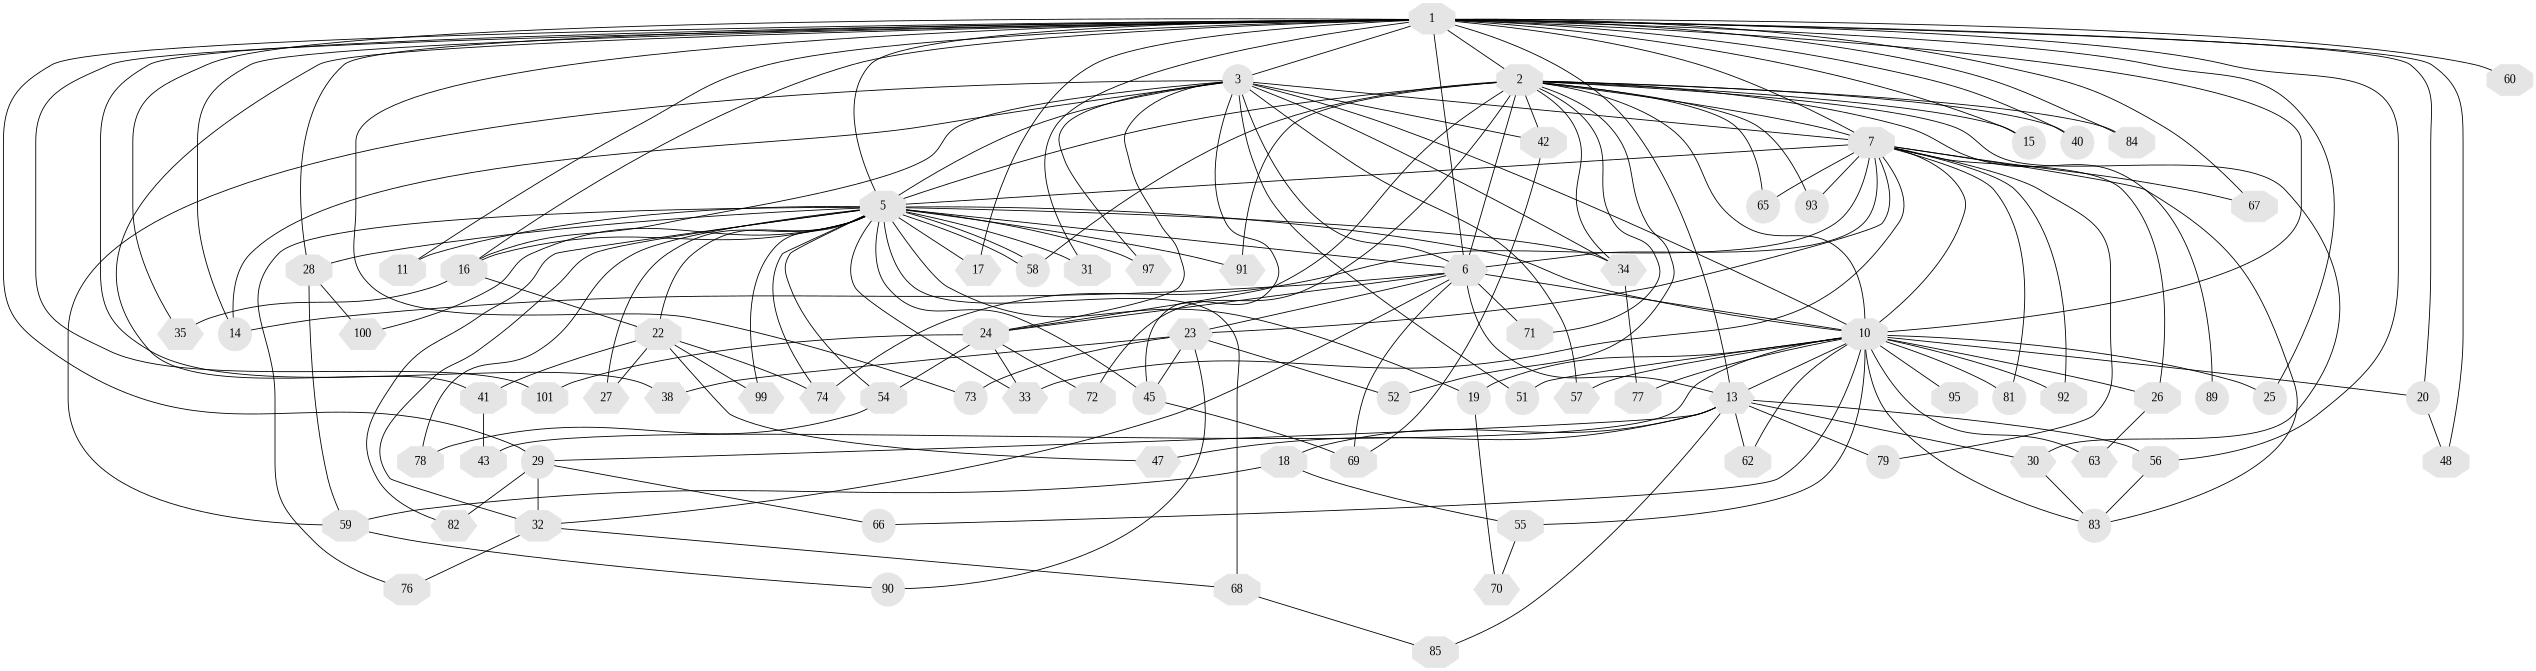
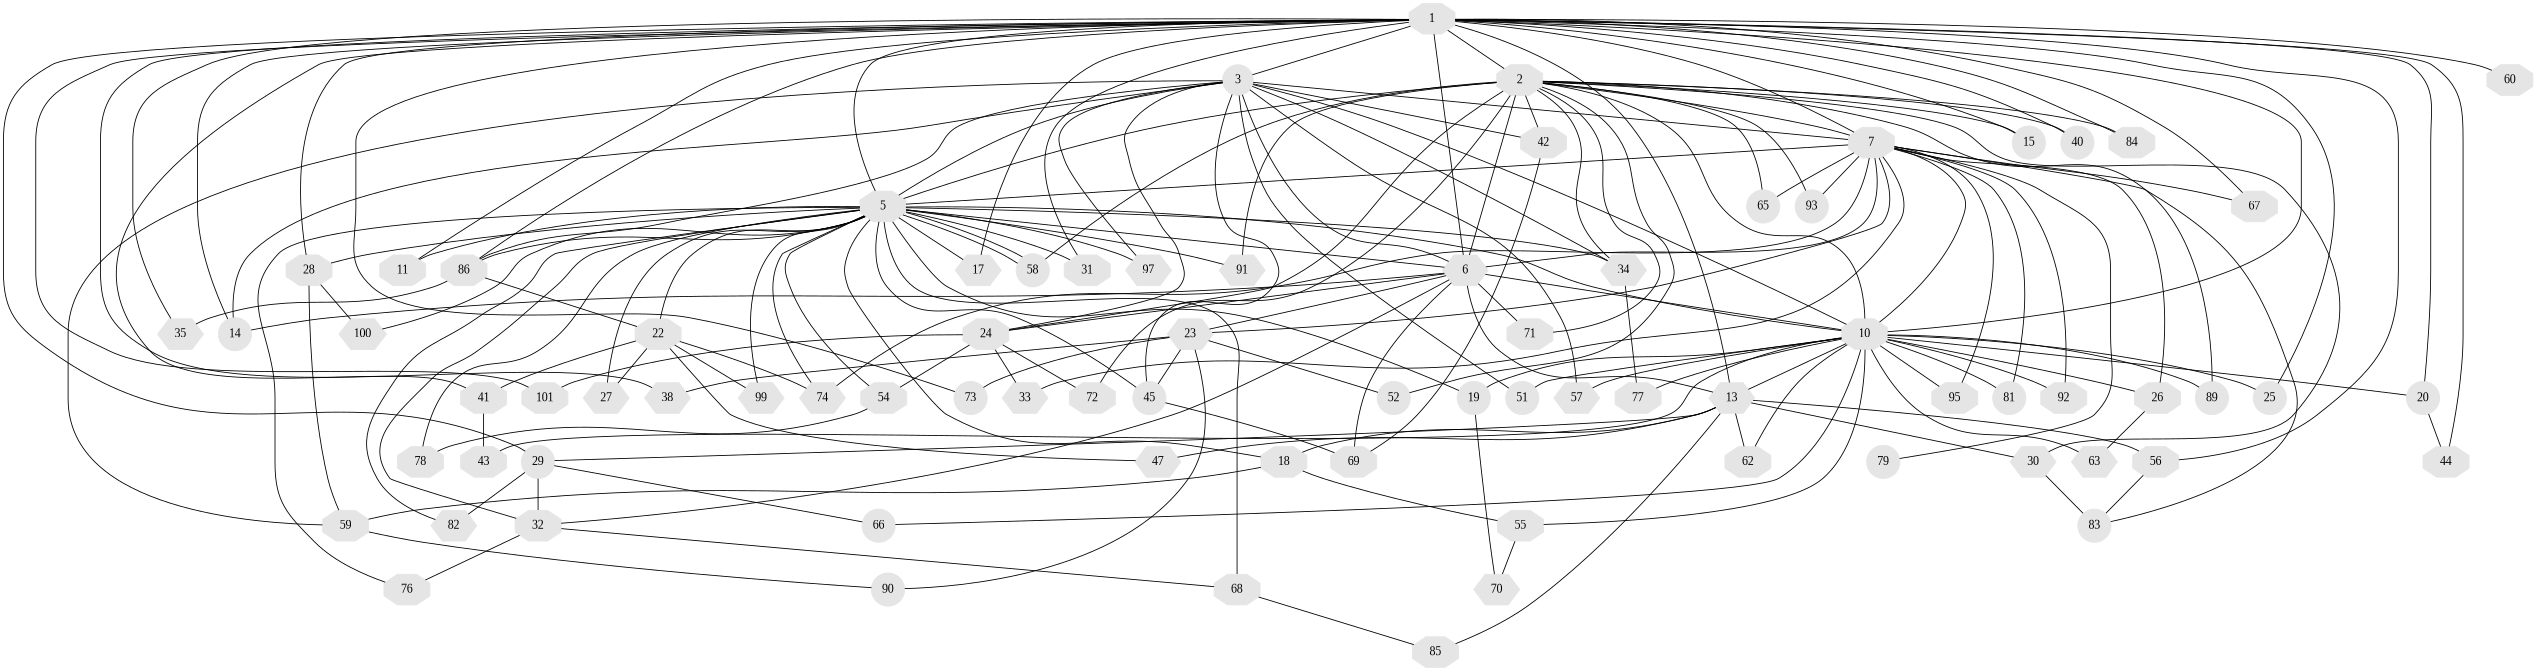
edge "7" -- "95": added
node "16": label "16" -> "86"
edge "5" -- "33": now "5" -- "18"
edge "13" -- "79": removed
node "48": label "48" -> "44"
edge "10" -- "83": now "10" -- "89"
